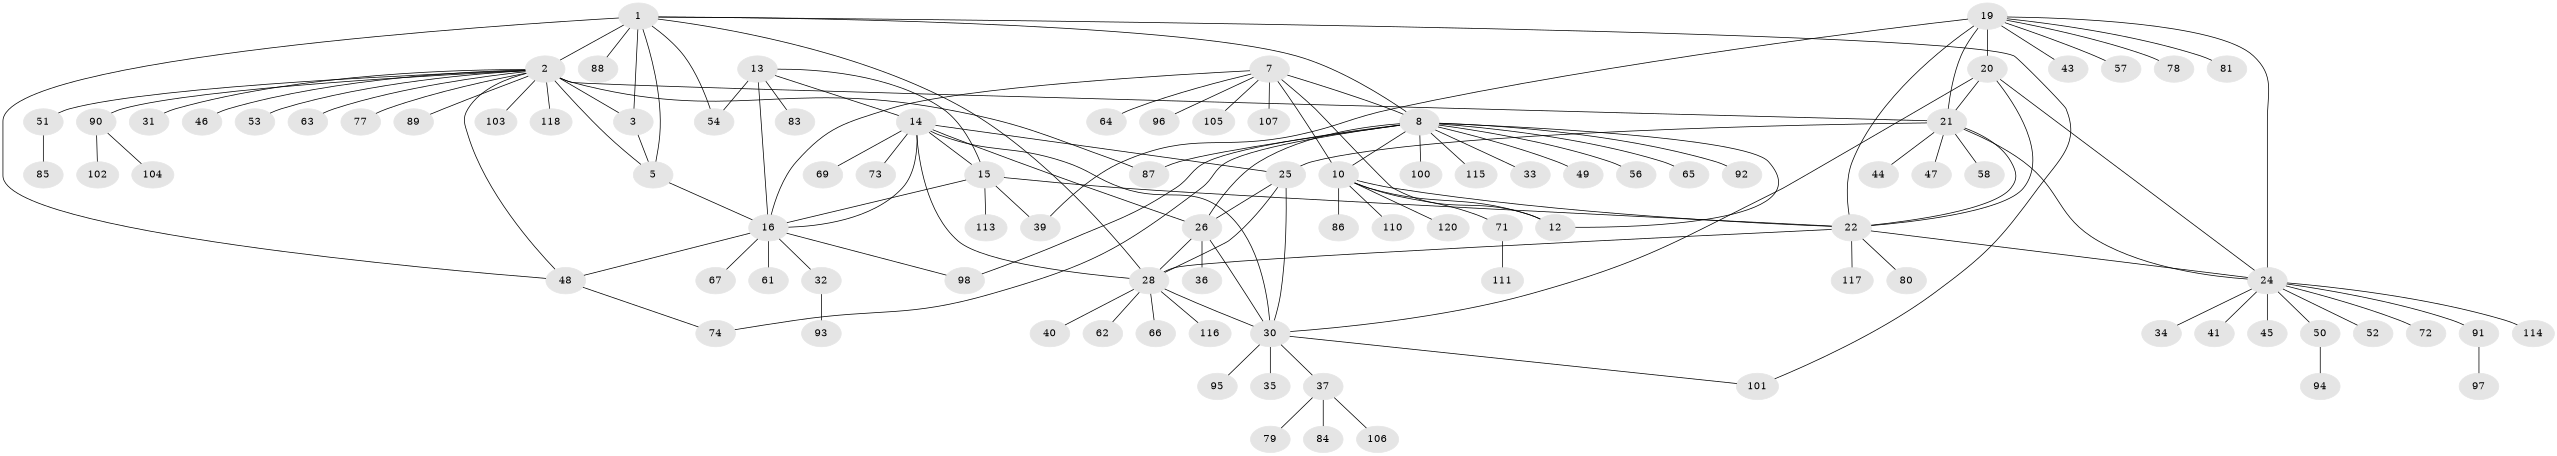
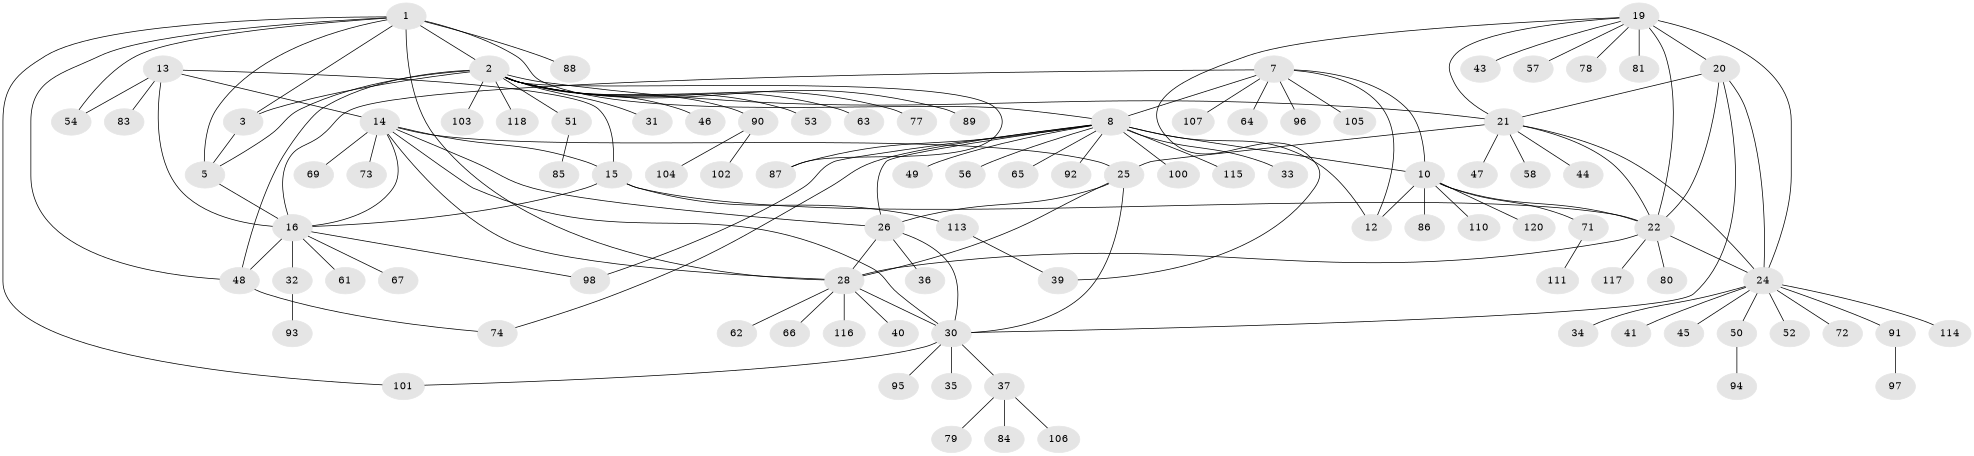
edge "15" -- "39": now "113" -- "39"
